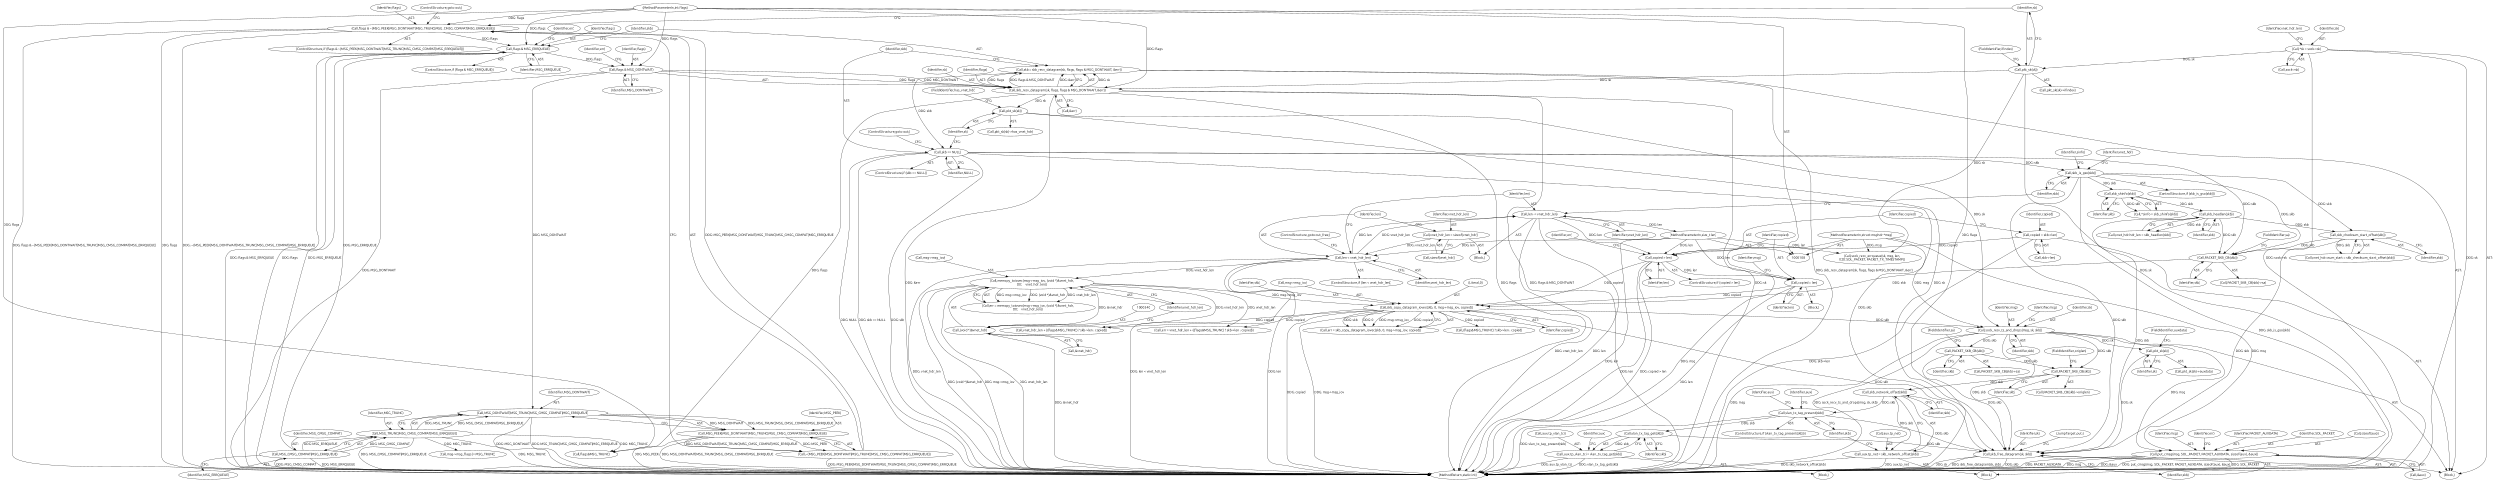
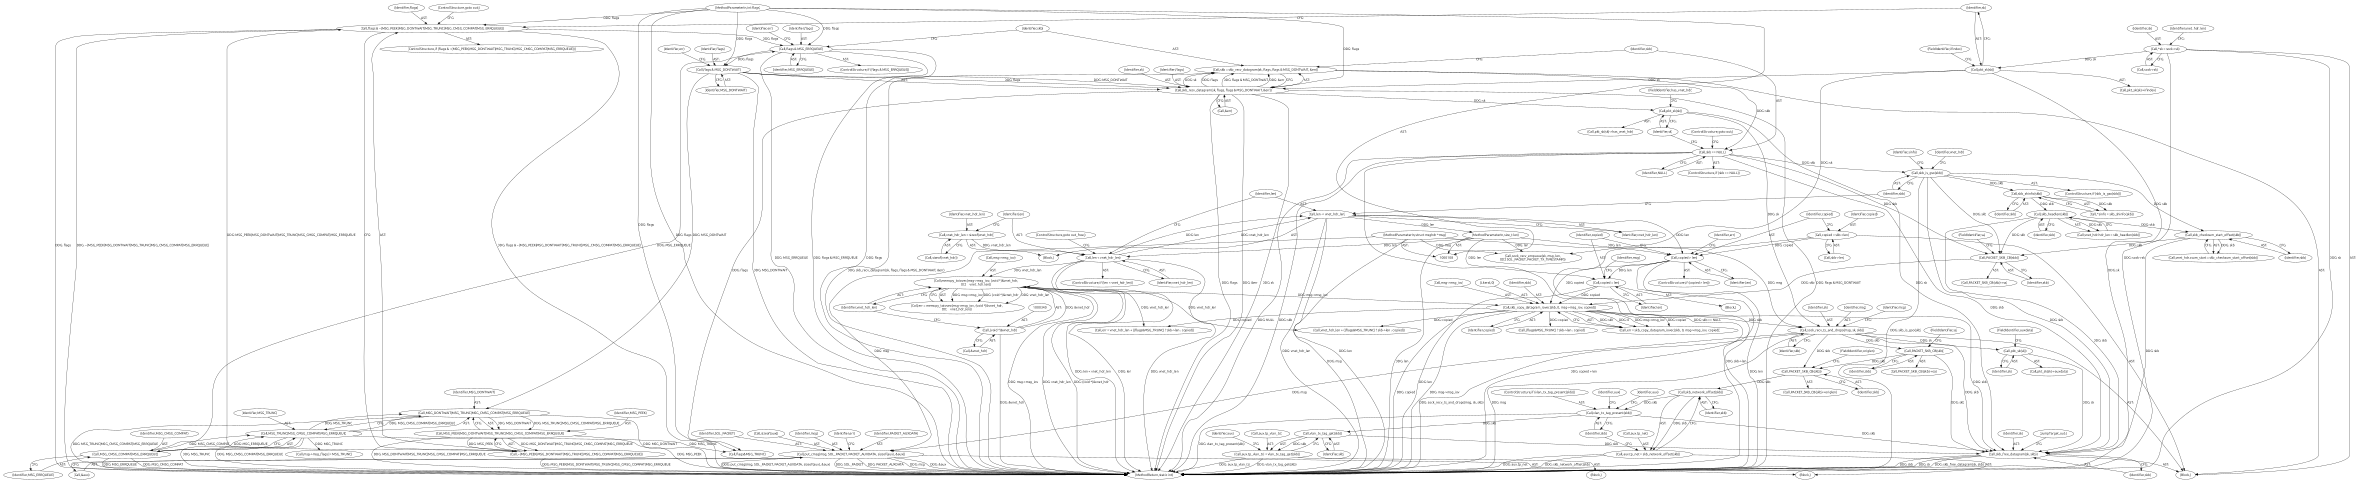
edge "(Call,vlan_tx_tag_present(skb))" -> "(ControlStructure,if (vlan_tx_tag_present(skb)))": reversed
